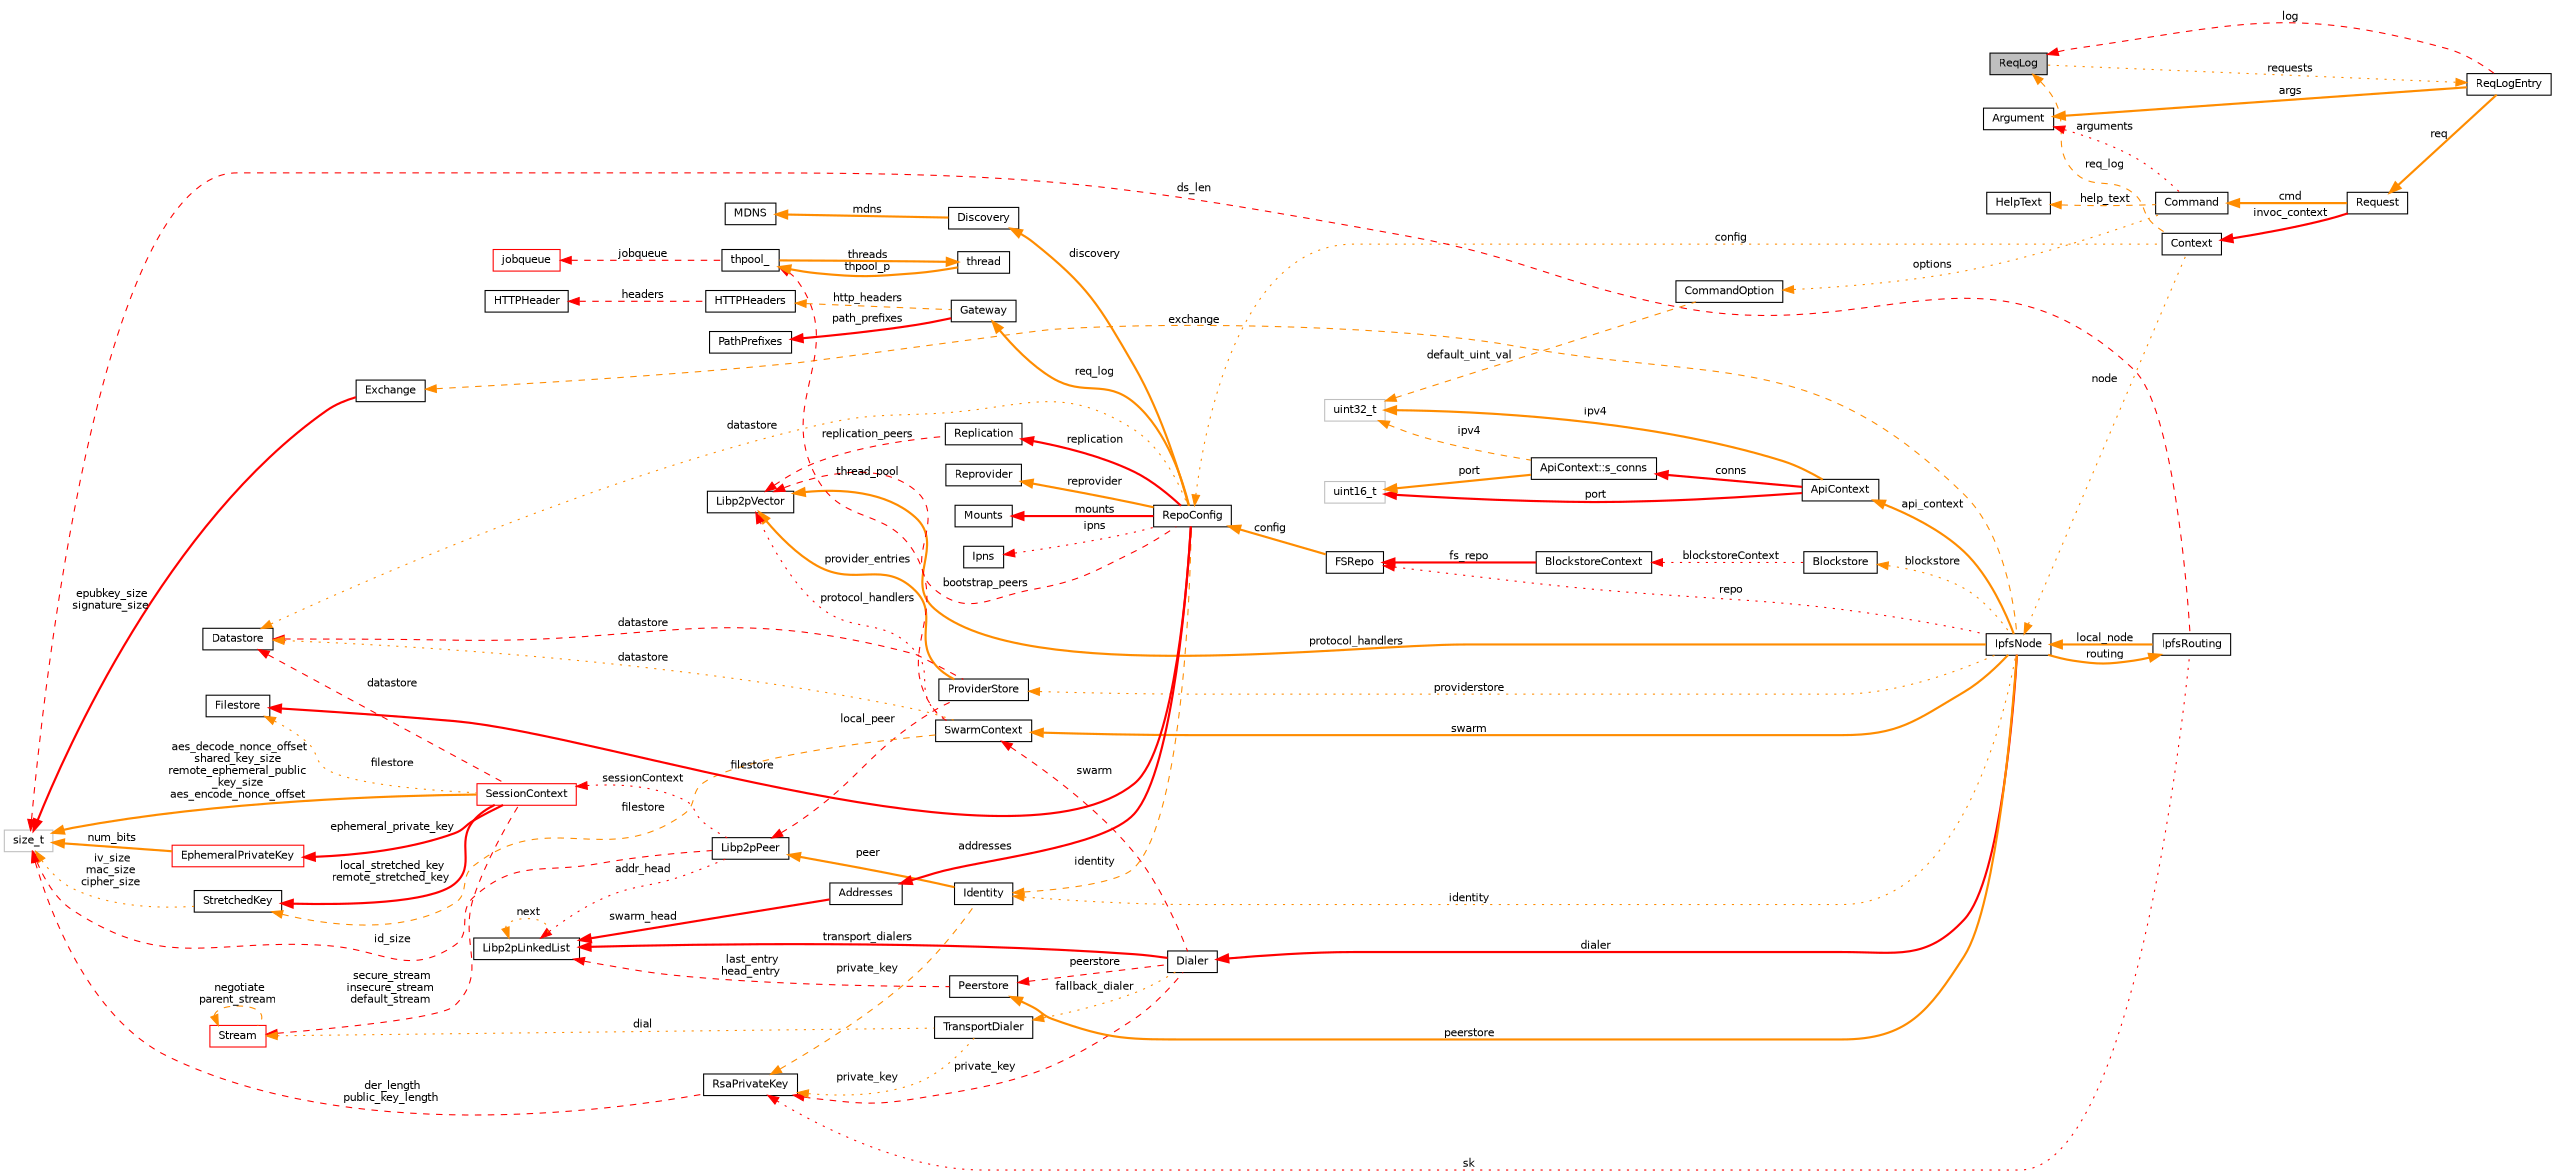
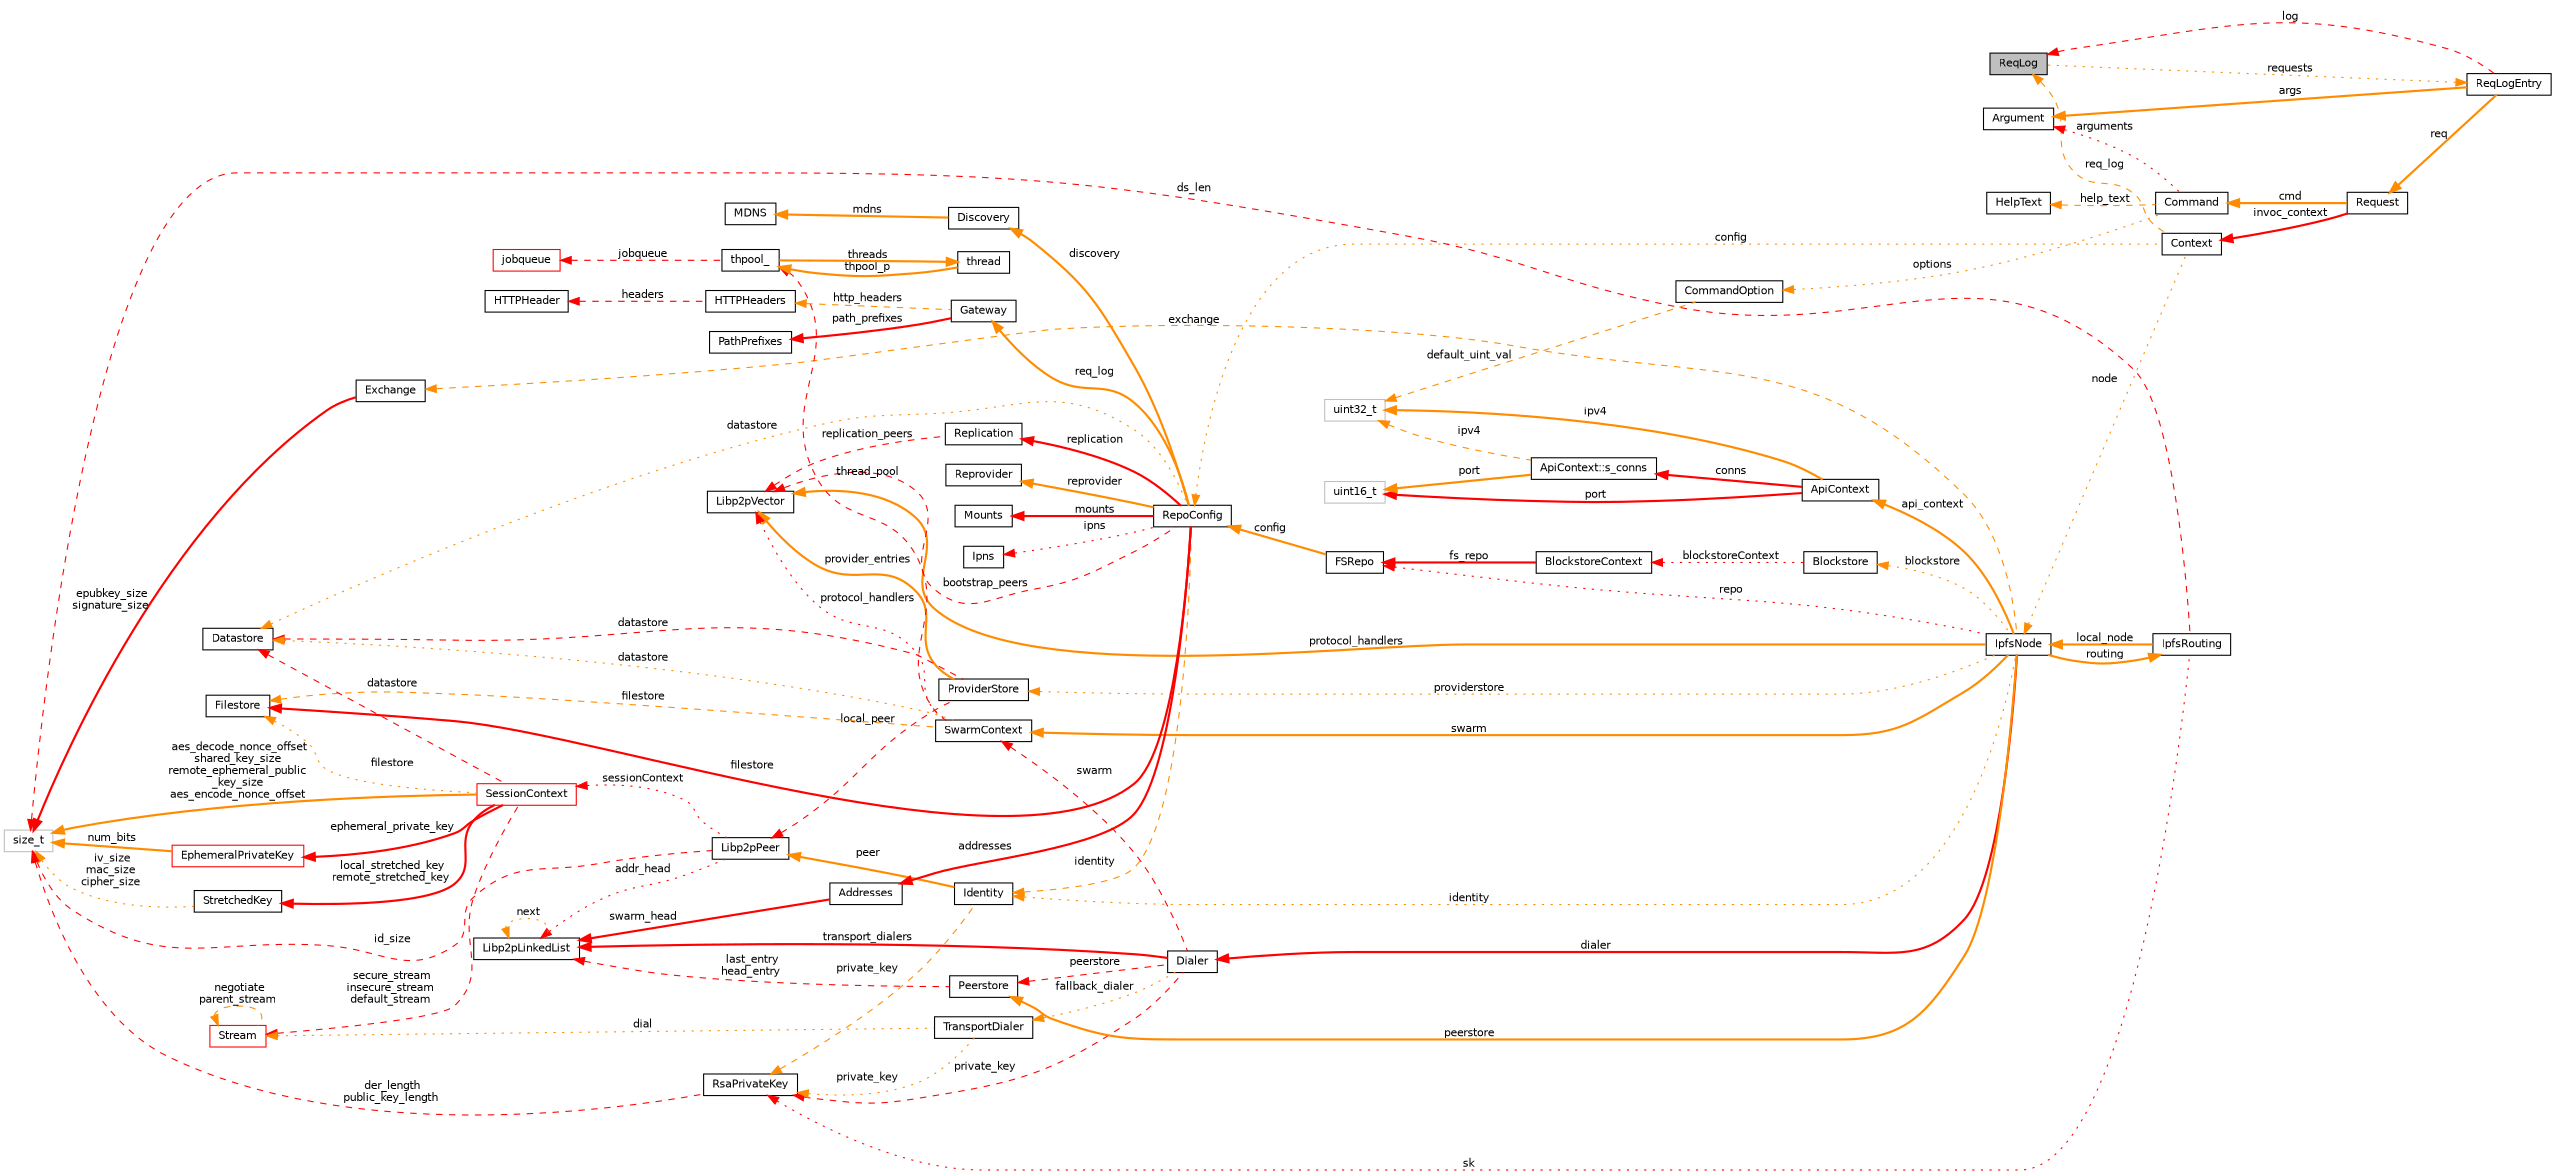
edge "SwarmContext" -> "StretchedKey": now "SwarmContext" -> "Filestore"
